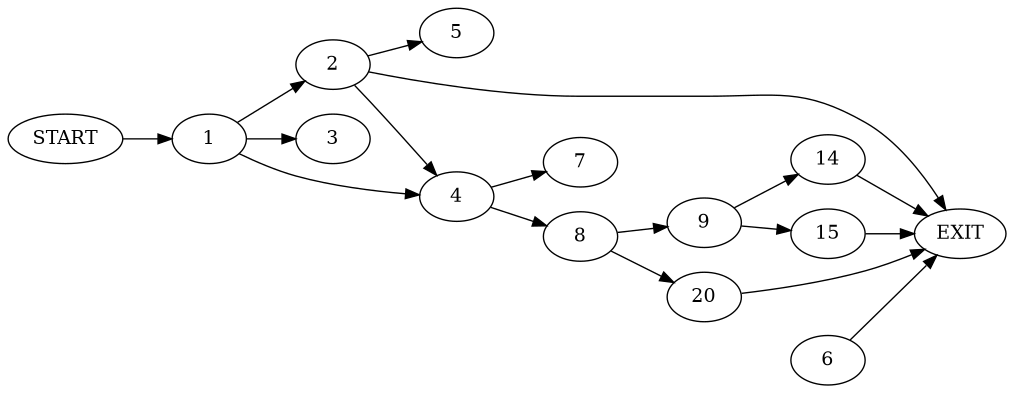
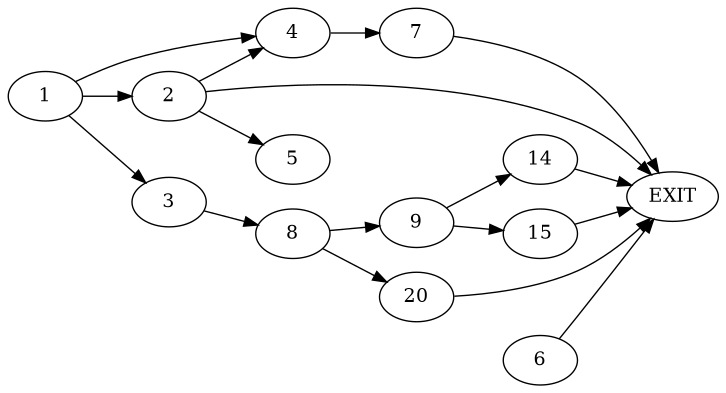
edge "7" -> "EXIT": added
node "START": removed
edge "4" -> "8": now "3" -> "8"
